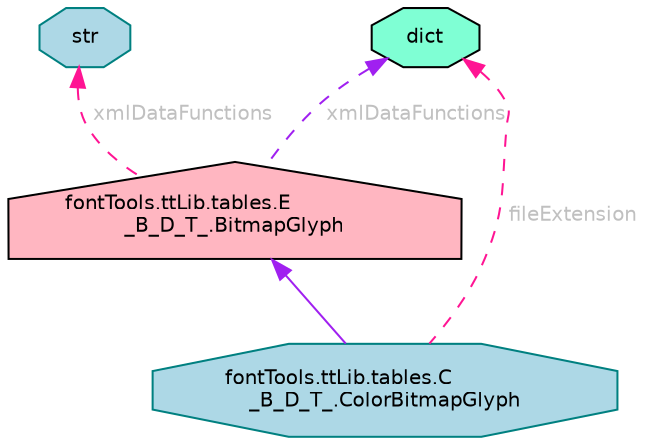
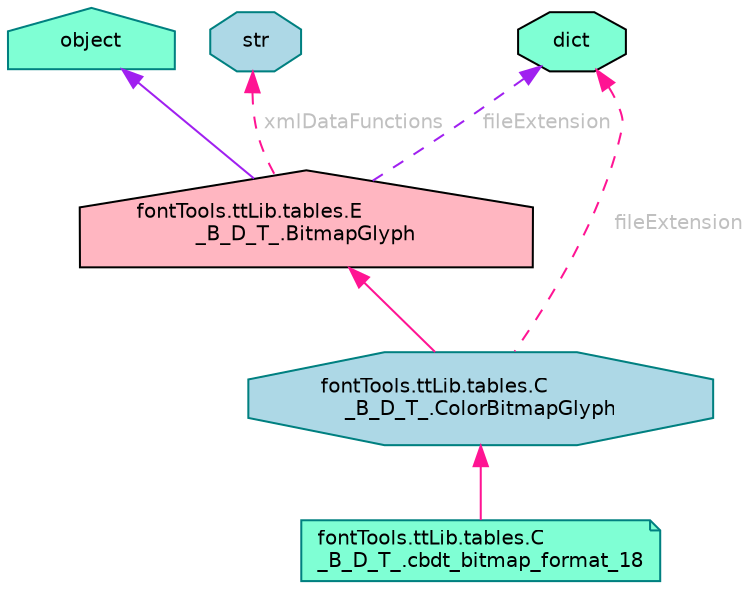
node "object": added
edge "fontTools.ttLib.tables.E _B_D_T_.BitmapGlyph" -> "dict": label " xmlDataFunctions" -> " fileExtension"
edge "fontTools.ttLib.tables.C _B_D_T_.ColorBitmapGlyph" -> "fontTools.ttLib.tables.E _B_D_T_.BitmapGlyph": color purple -> deeppink
node "fontTools.ttLib.tables.C _B_D_T_.cbdt_bitmap_format_18": added
